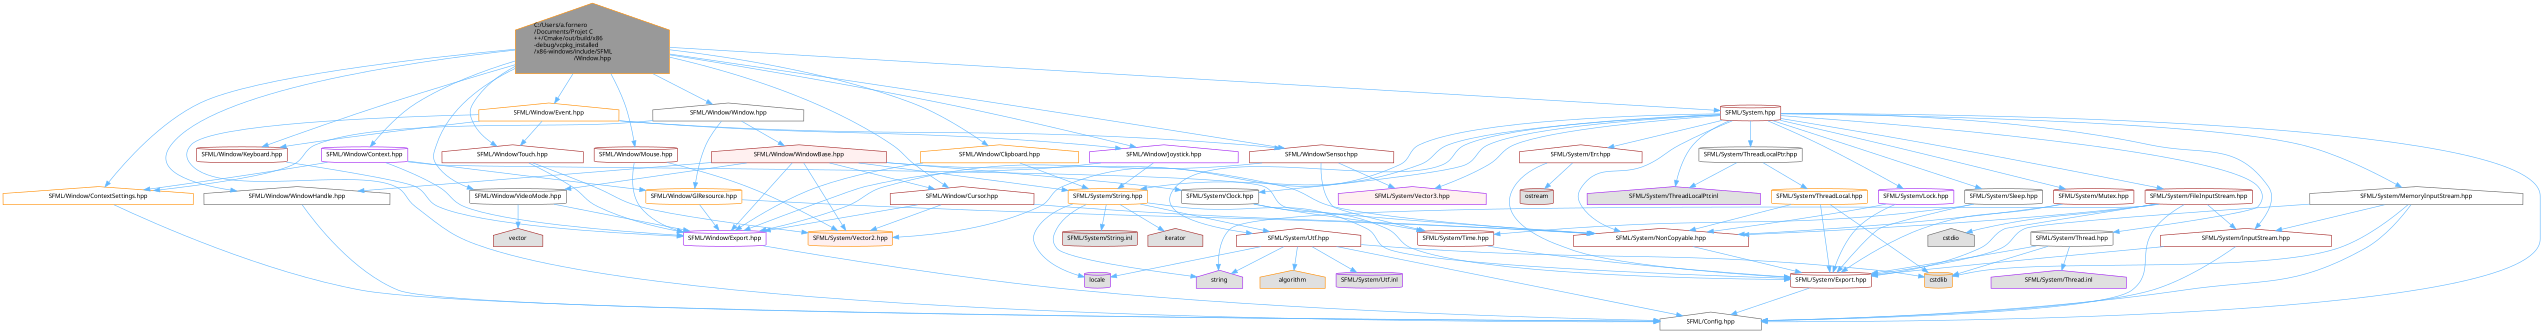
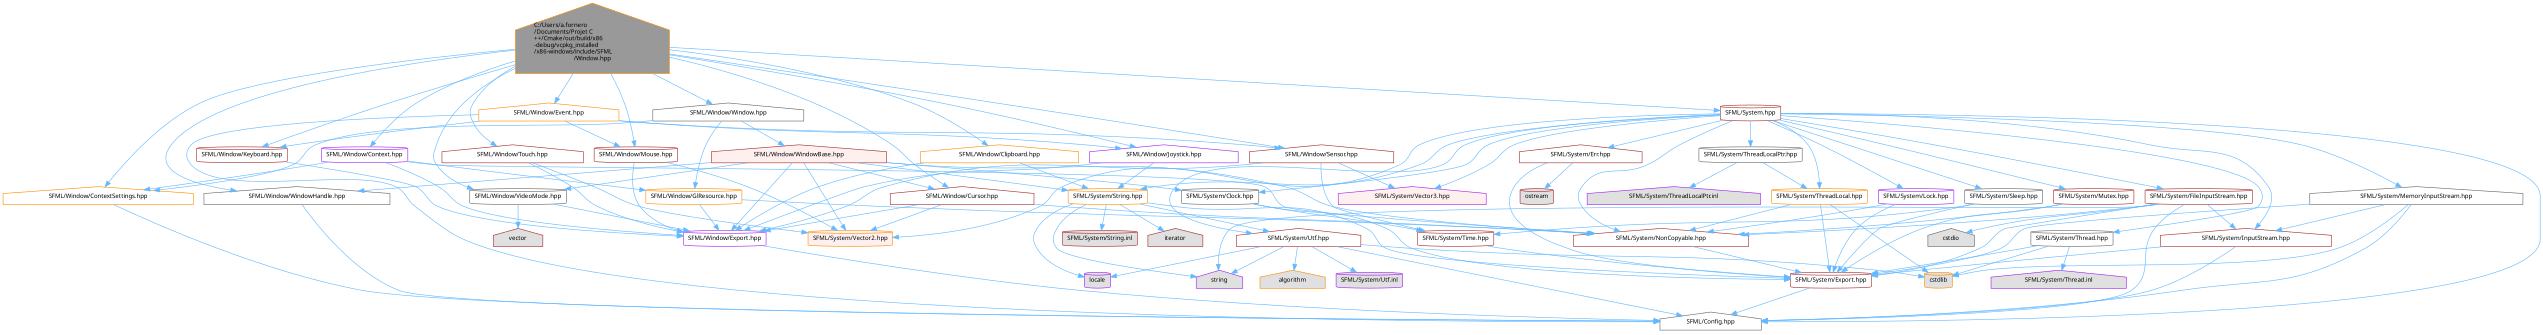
edge "SFML/Window/Event.hpp" -> "SFML/Window/Touch.hpp": now "SFML/Window/Event.hpp" -> "SFML/Window/Mouse.hpp"
edge "SFML/System.hpp" -> "SFML/System/ThreadLocalPtr.inl": now "SFML/System.hpp" -> "SFML/System/ThreadLocal.hpp"
